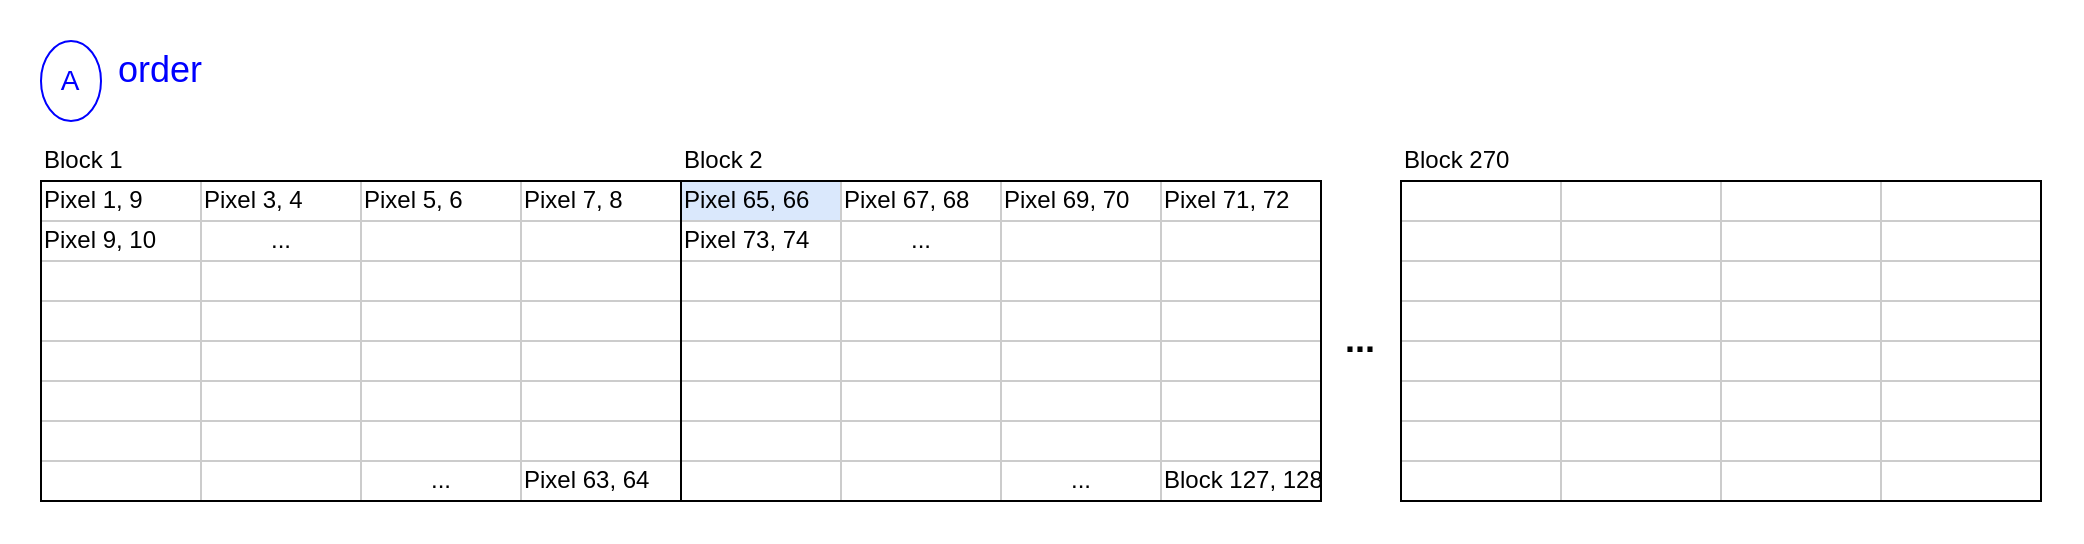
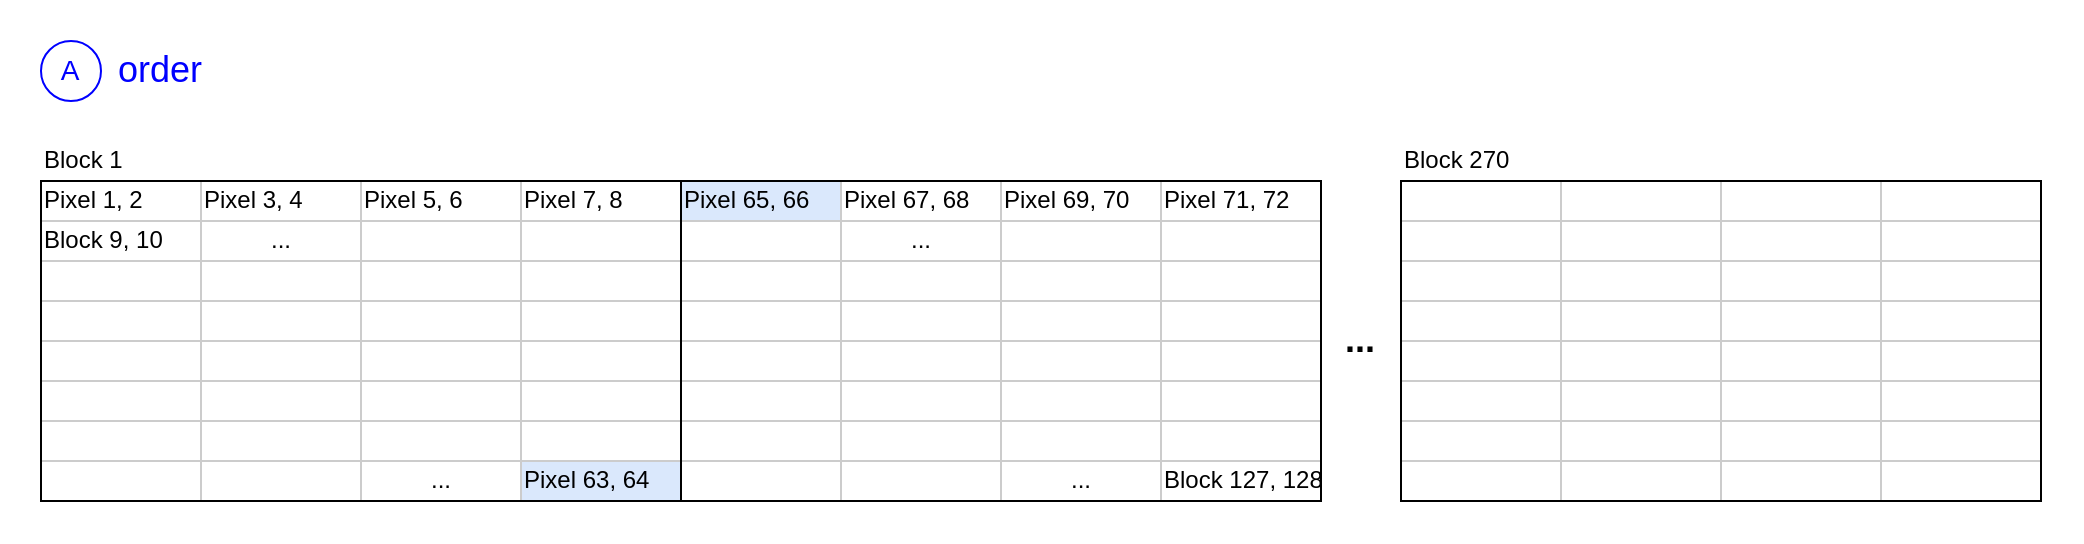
node "A": size 60x80 -> 60x60
node "Block 2": removed
node "Pixel 1, 9": label "Pixel 1, 9" -> "Pixel 1, 2"
node "Pixel 9, 10": label "Pixel 9, 10" -> "Block 9, 10"
node "Pixel 73, 74": removed
node "Pixel 63, 64": fillcolor #ffffff -> #dae8fc
